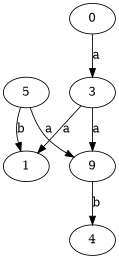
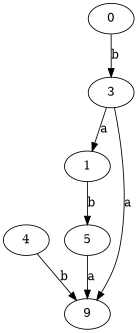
edge "0" -> "3": label "a" -> "b"
edge "5" -> "1": reversed
edge "9" -> "4": reversed
